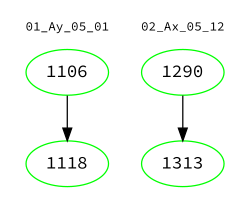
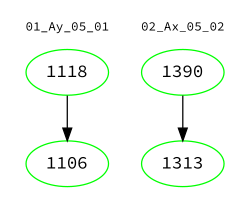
cluster "02_Ax_05_12": label "02_Ax_05_12" -> "02_Ax_05_02"
node "1290": label "1290" -> "1390"
edge "1106" -> "1118": reversed
